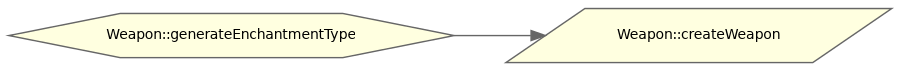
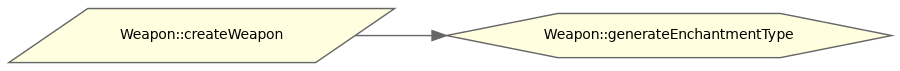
edge "Weapon::generateEnchantmentType" -> "Weapon::createWeapon": reversed
